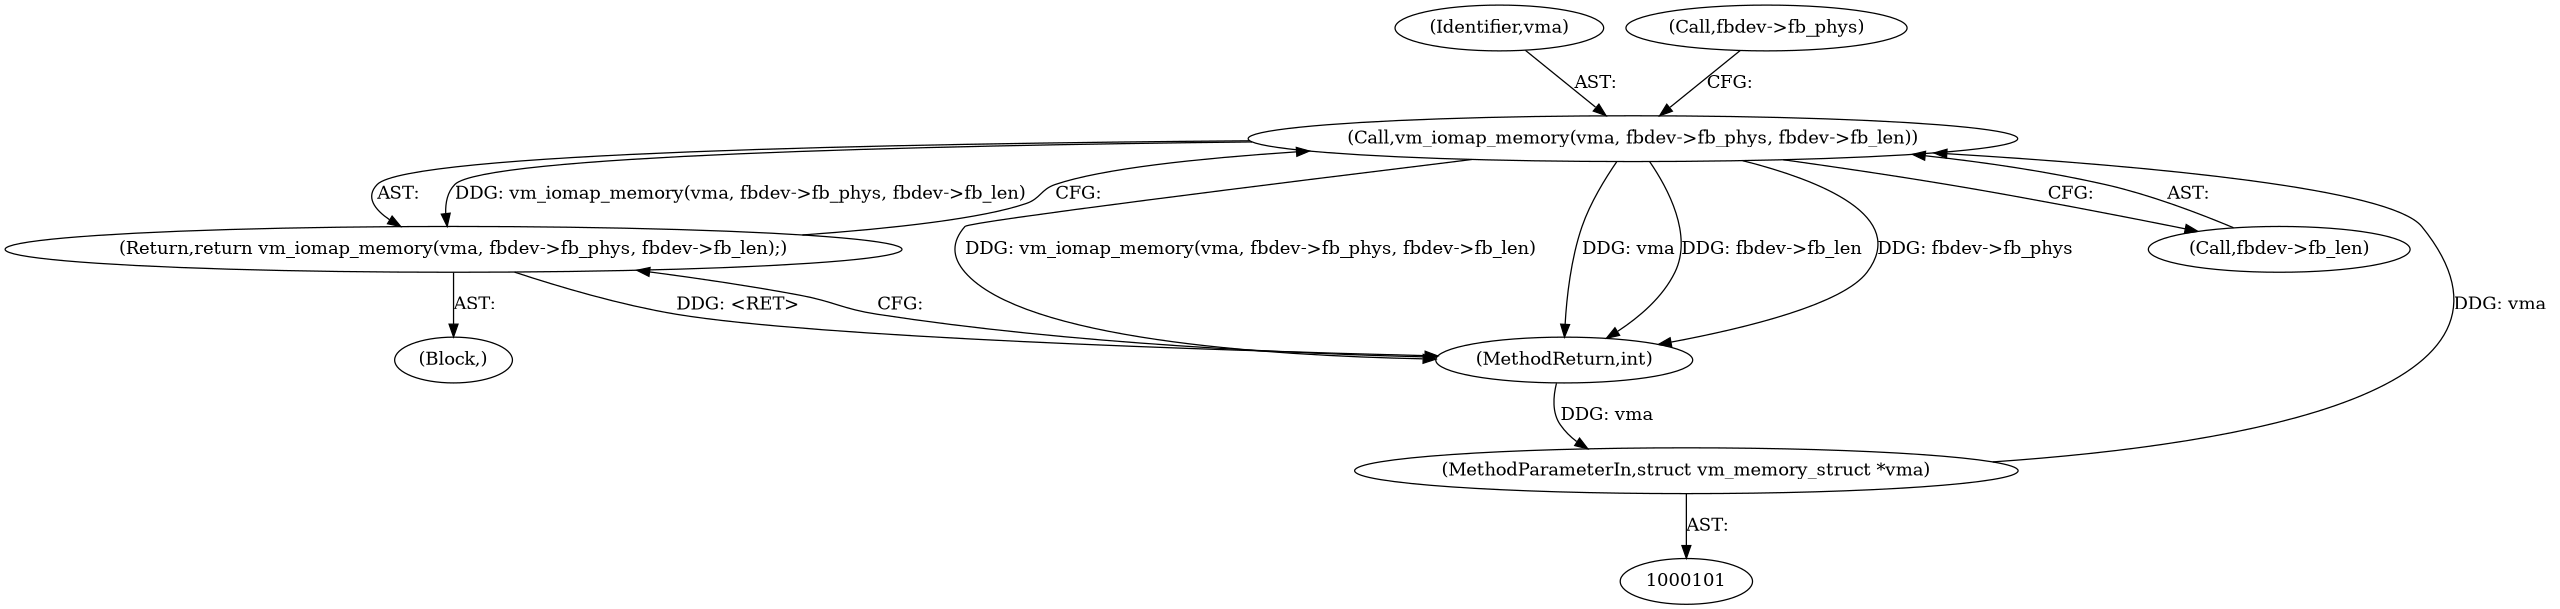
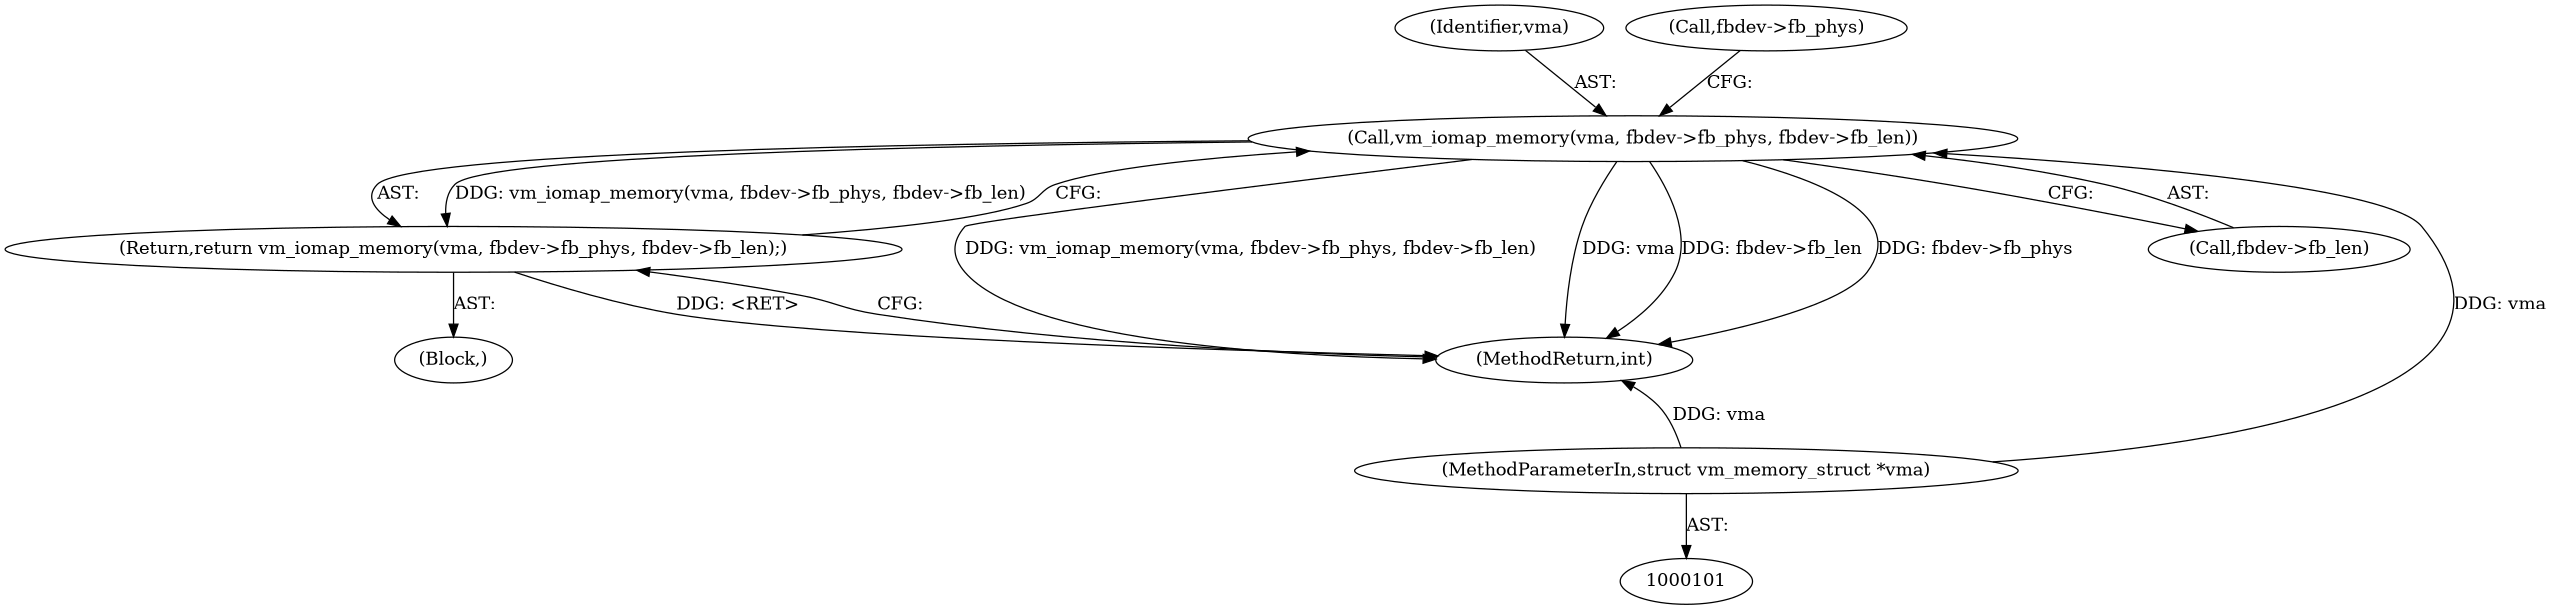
edge "(MethodReturn,int)" -> "(MethodParameterIn,struct vm_memory_struct *vma)": reversed
